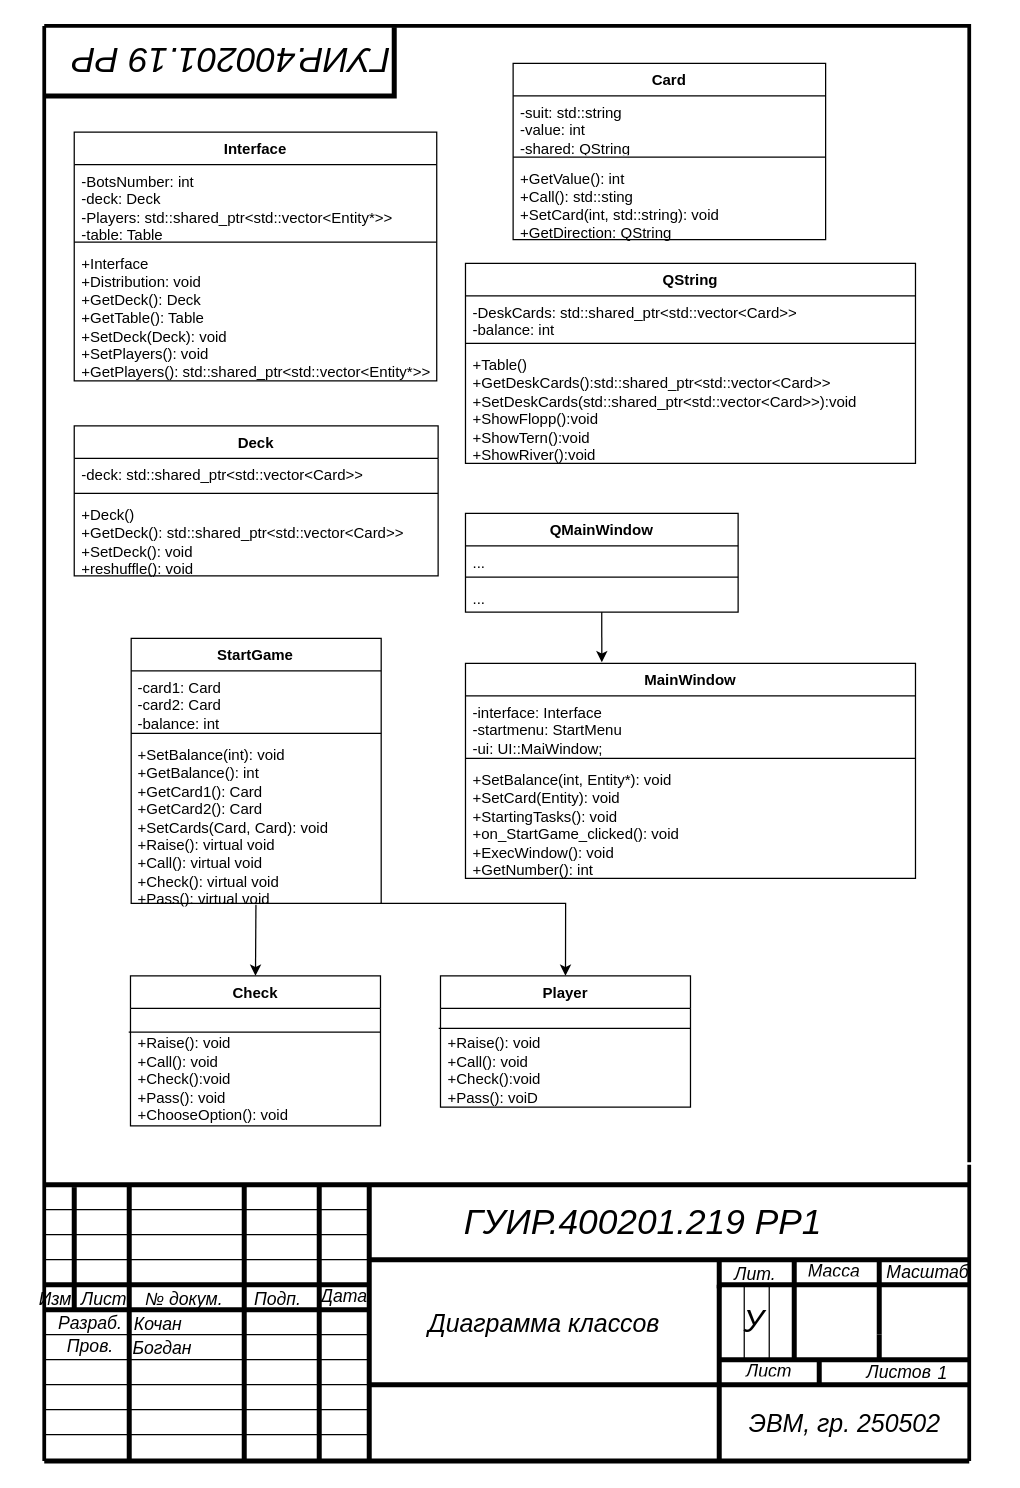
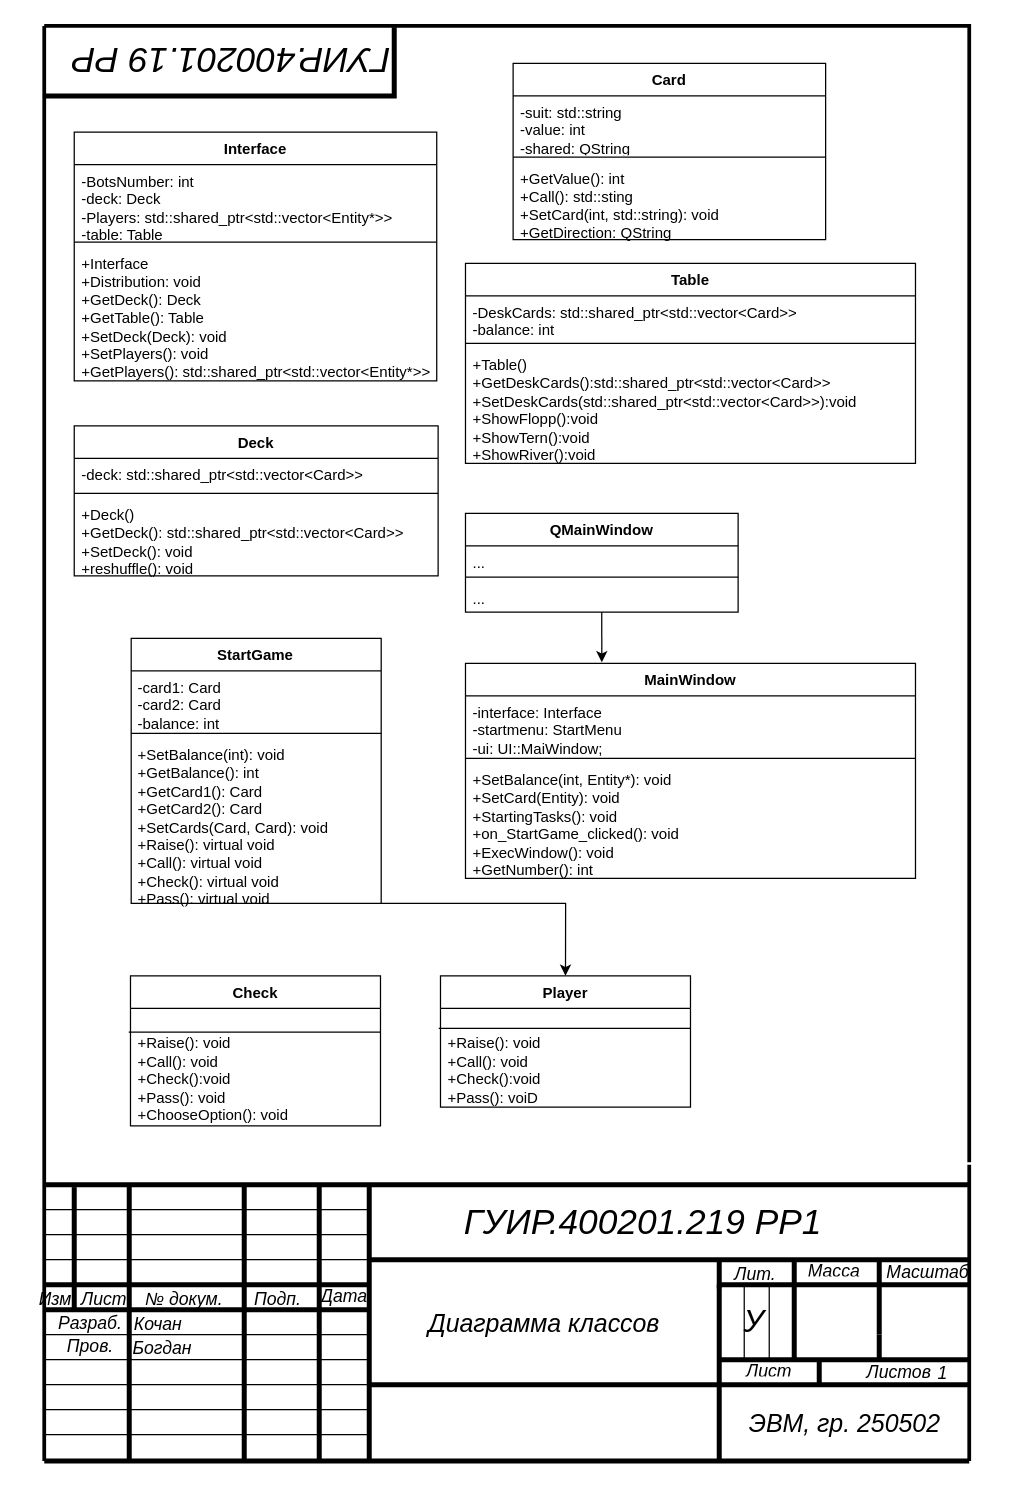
node "QString": label "QString" -> "Table"
edge "+SetBalance(int): void +GetBalance(): int +GetCard1(): Card +GetCard2(): Card +SetCards(Card, Card): void +Raise(): virtual void +Call(): virtual void +Check(): virtual void +Pass(): virtual void" -> "Check": removed
